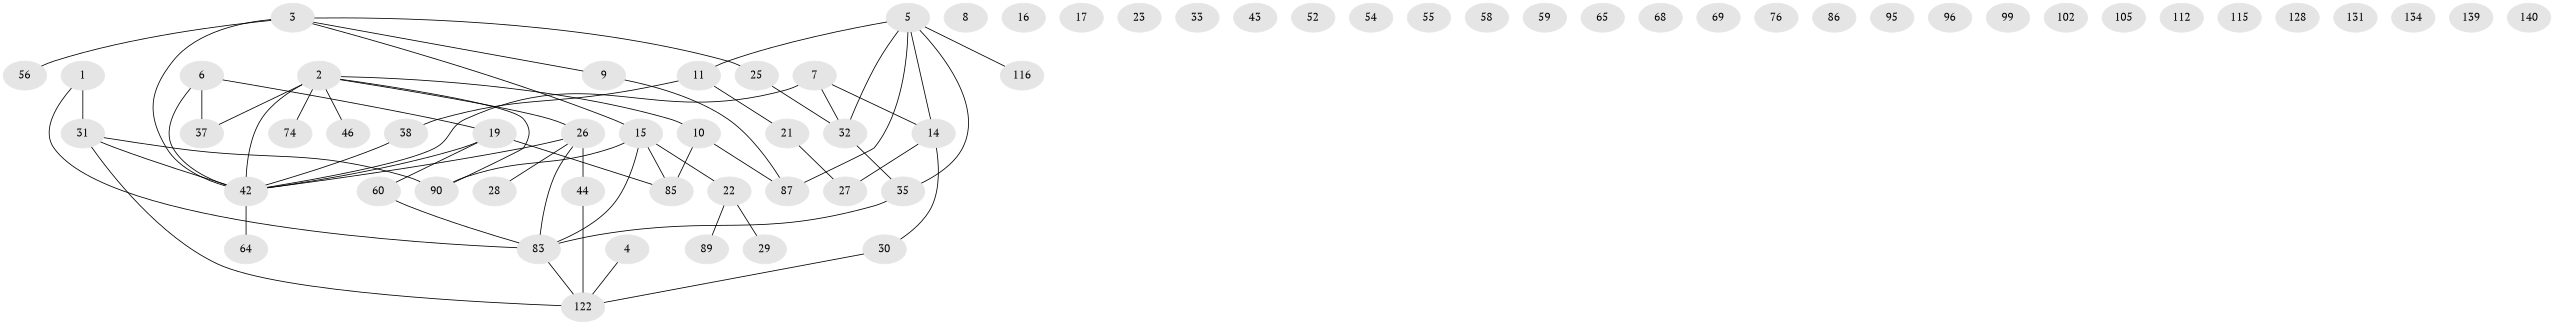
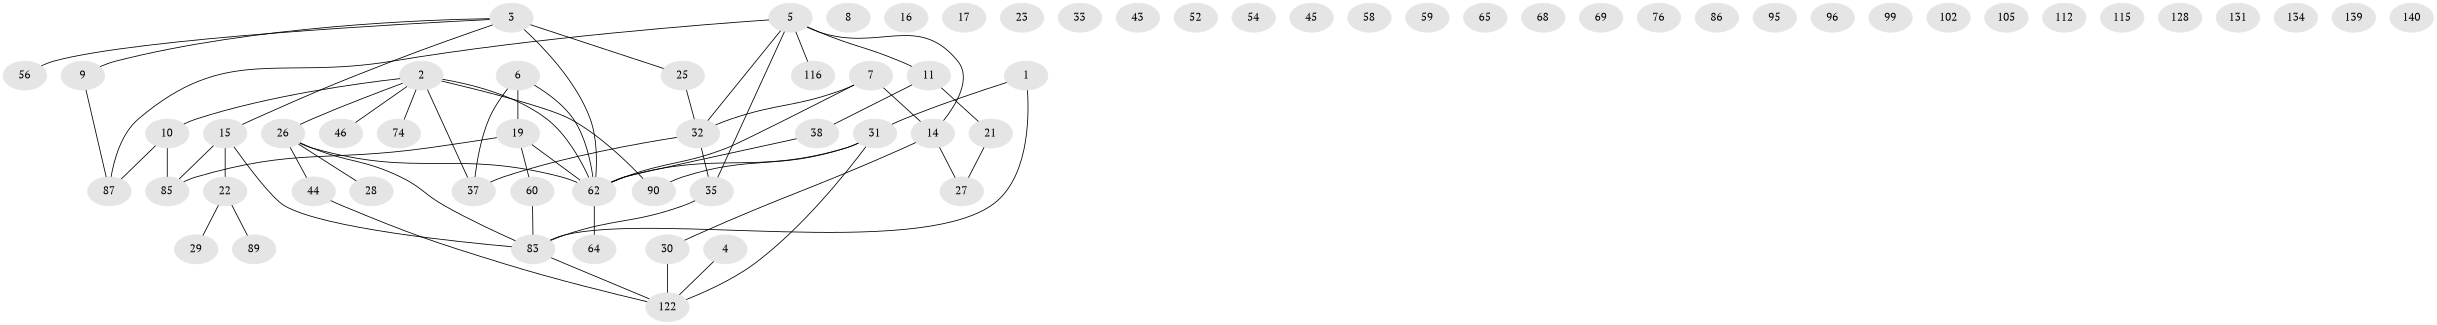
node "55": label "55" -> "45"
edge "32" -- "37": added
edge "15" -- "90": removed
node "42": label "42" -> "62"
